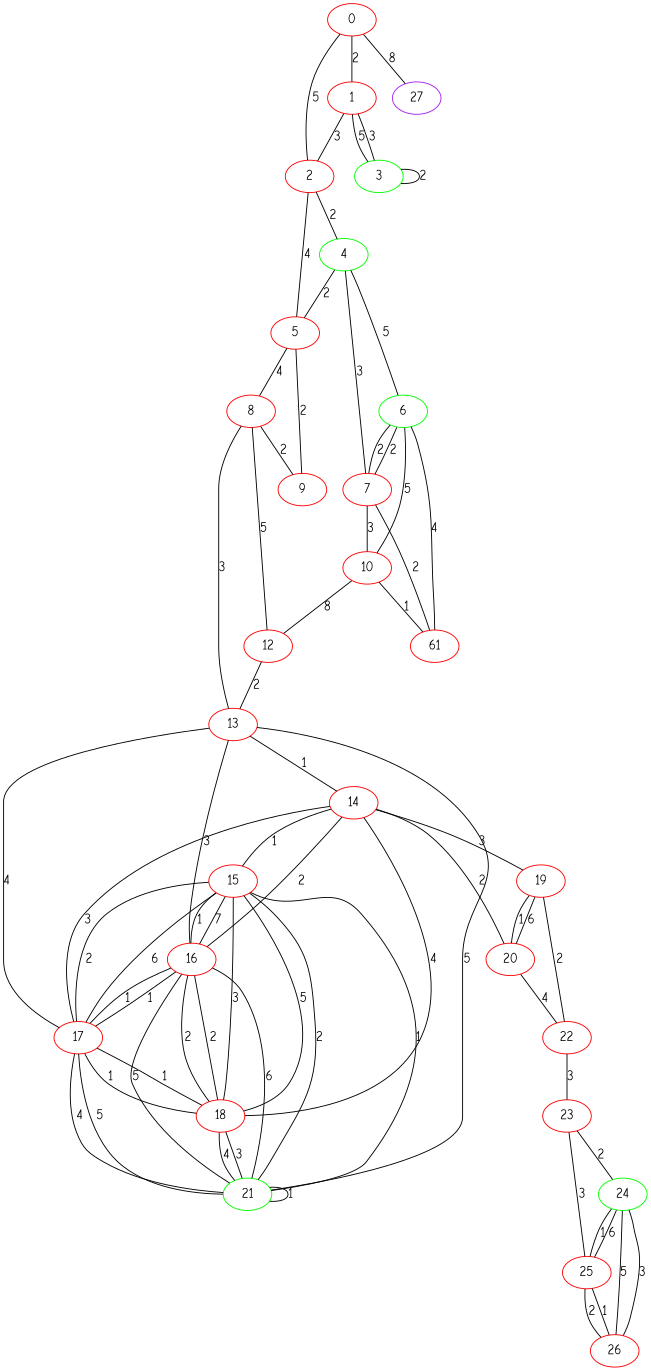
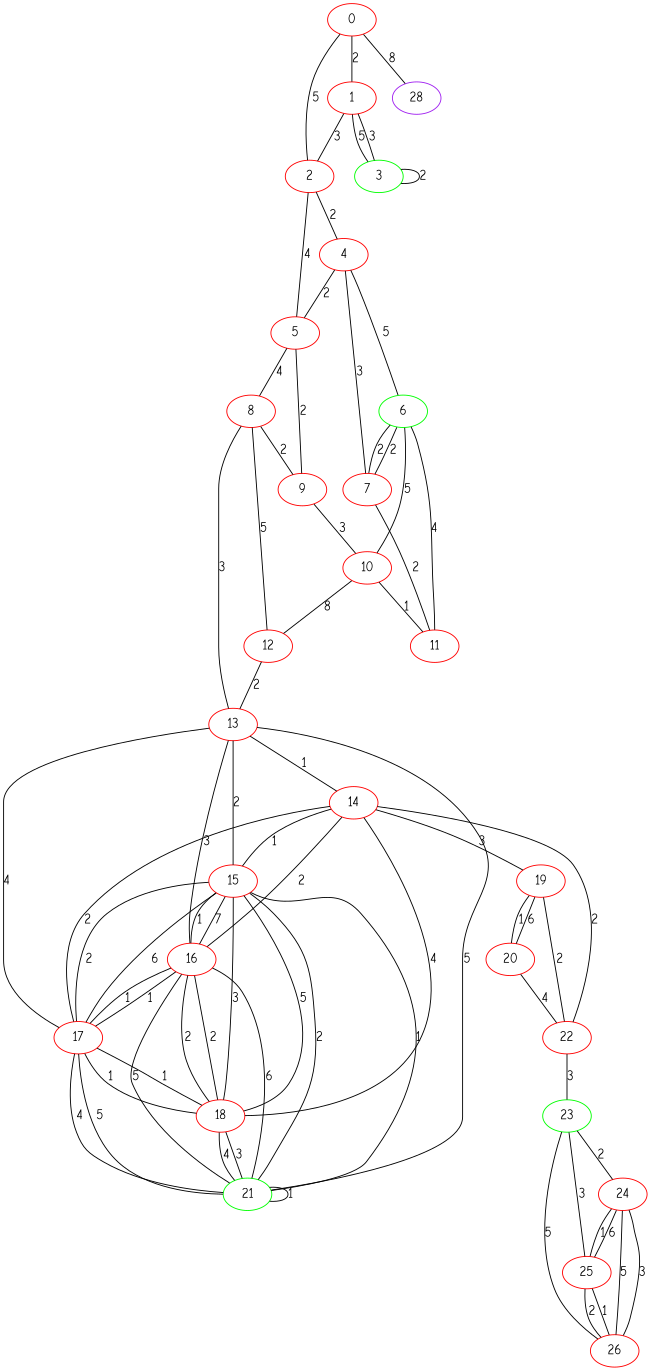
node "27": label "27" -> "28"
node "4": color green -> red
edge "7" -- "10": now "9" -- "10"
node "61": label "61" -> "11"
edge "13" -- "15": added, label "2"
edge "14" -- "20": now "14" -- "22"
edge "14" -- "17": label "3" -> "2"
node "23": color red -> green
node "24": color green -> red
edge "23" -- "26": added, label "5"
